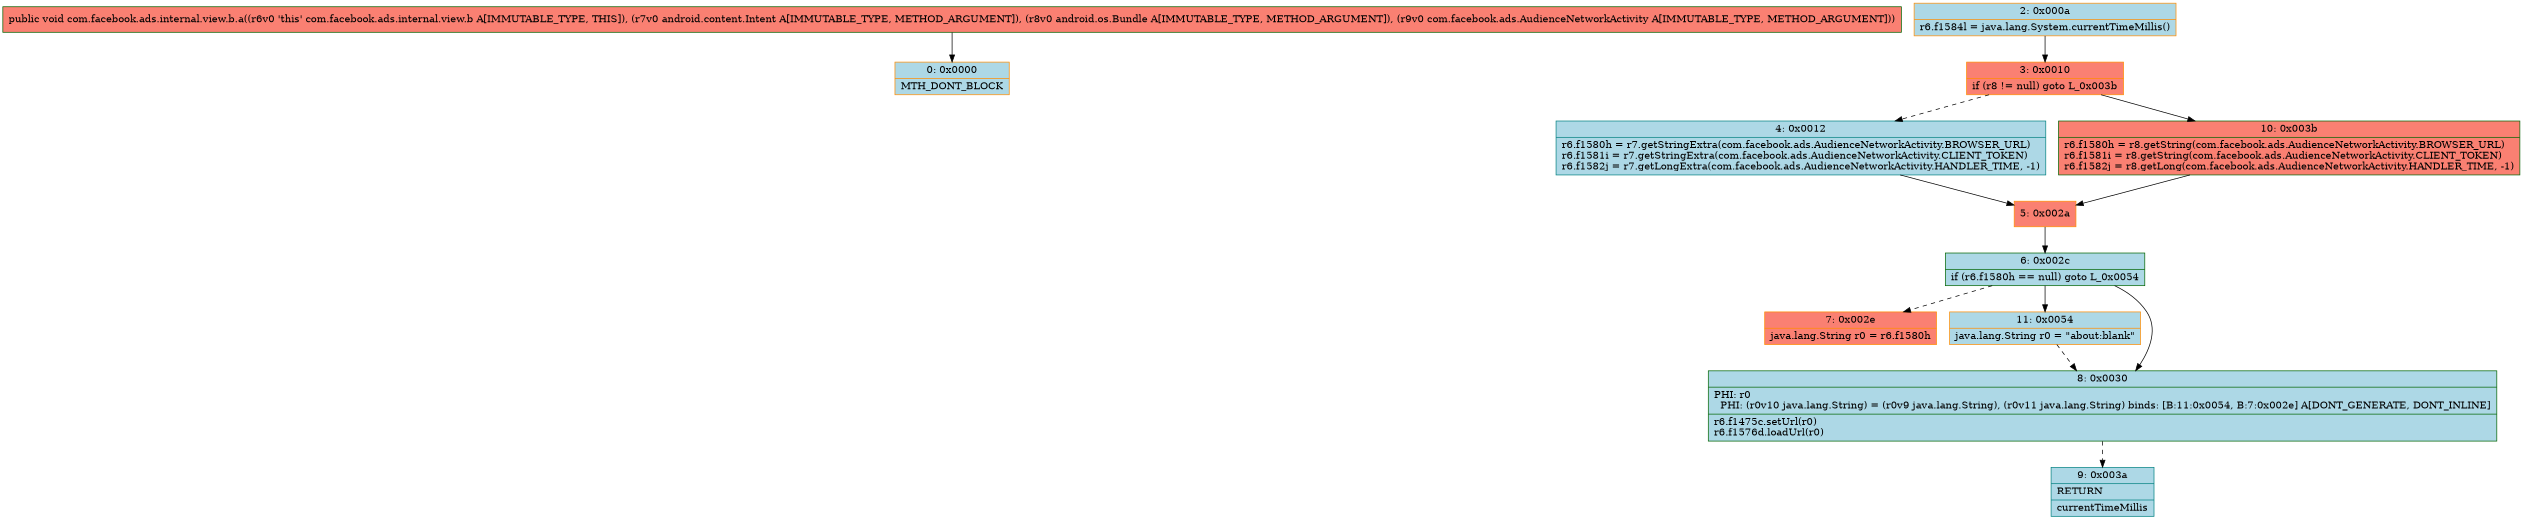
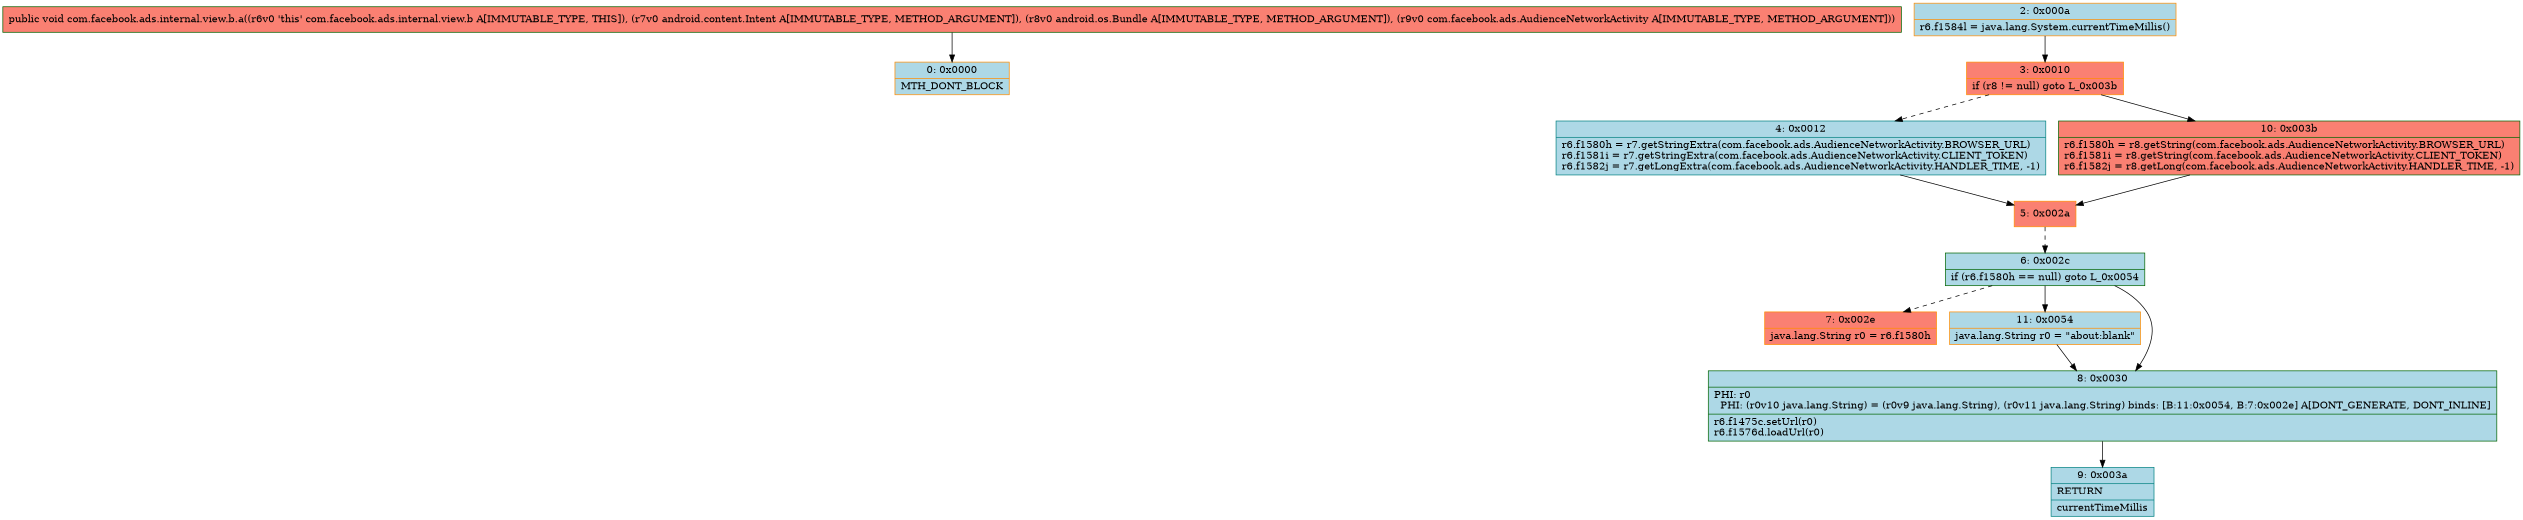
edge "5: 0x002a" -> "6: 0x002c": style solid -> dashed
edge "11: 0x0054" -> "8: 0x0030": style dashed -> solid
edge "8: 0x0030" -> "9: 0x003a": style dashed -> solid
